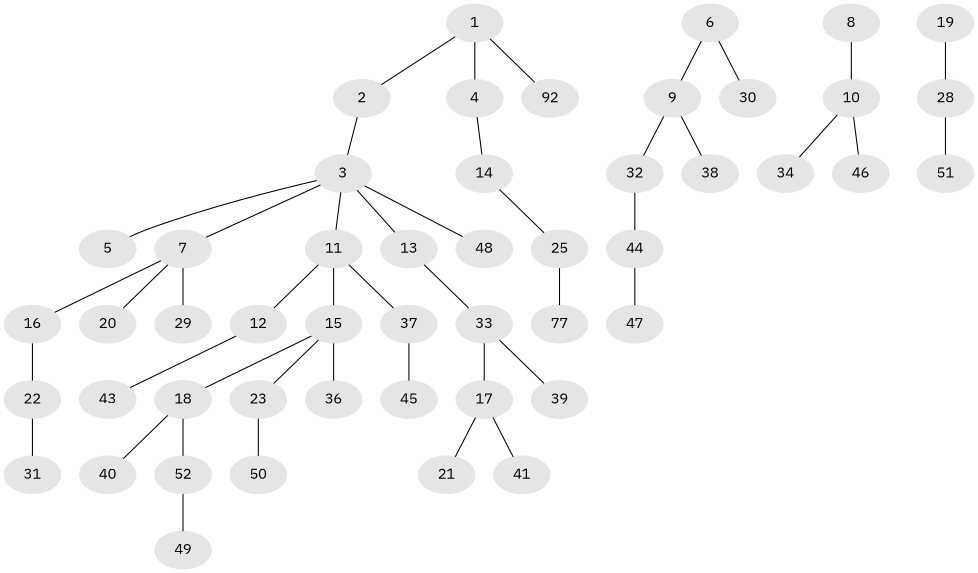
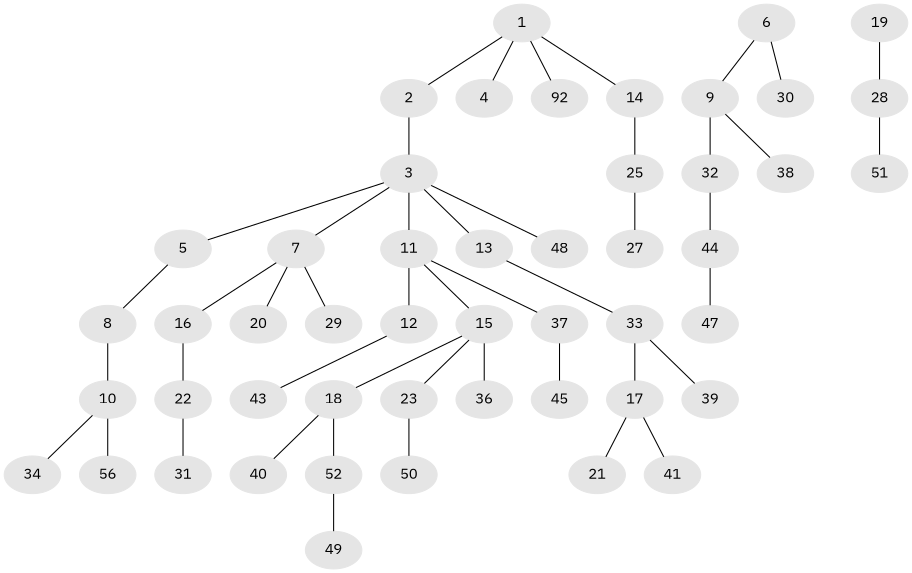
edge "4" -- "14": now "1" -- "14"
node "46": label "46" -> "56"
edge "5" -- "8": added
node "77": label "77" -> "27"
